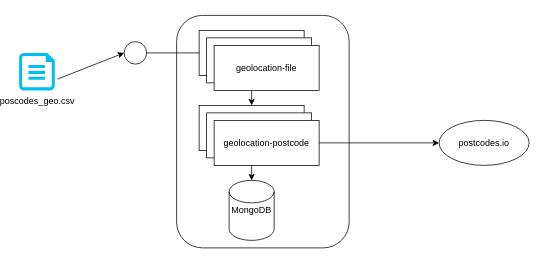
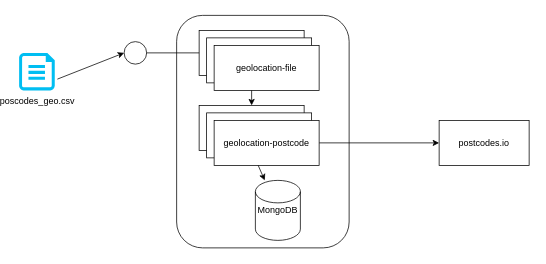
node "postcodes.io": shape ellipse -> rectangle
node "MongoDB": moved (252, 210) -> (278, 210)
